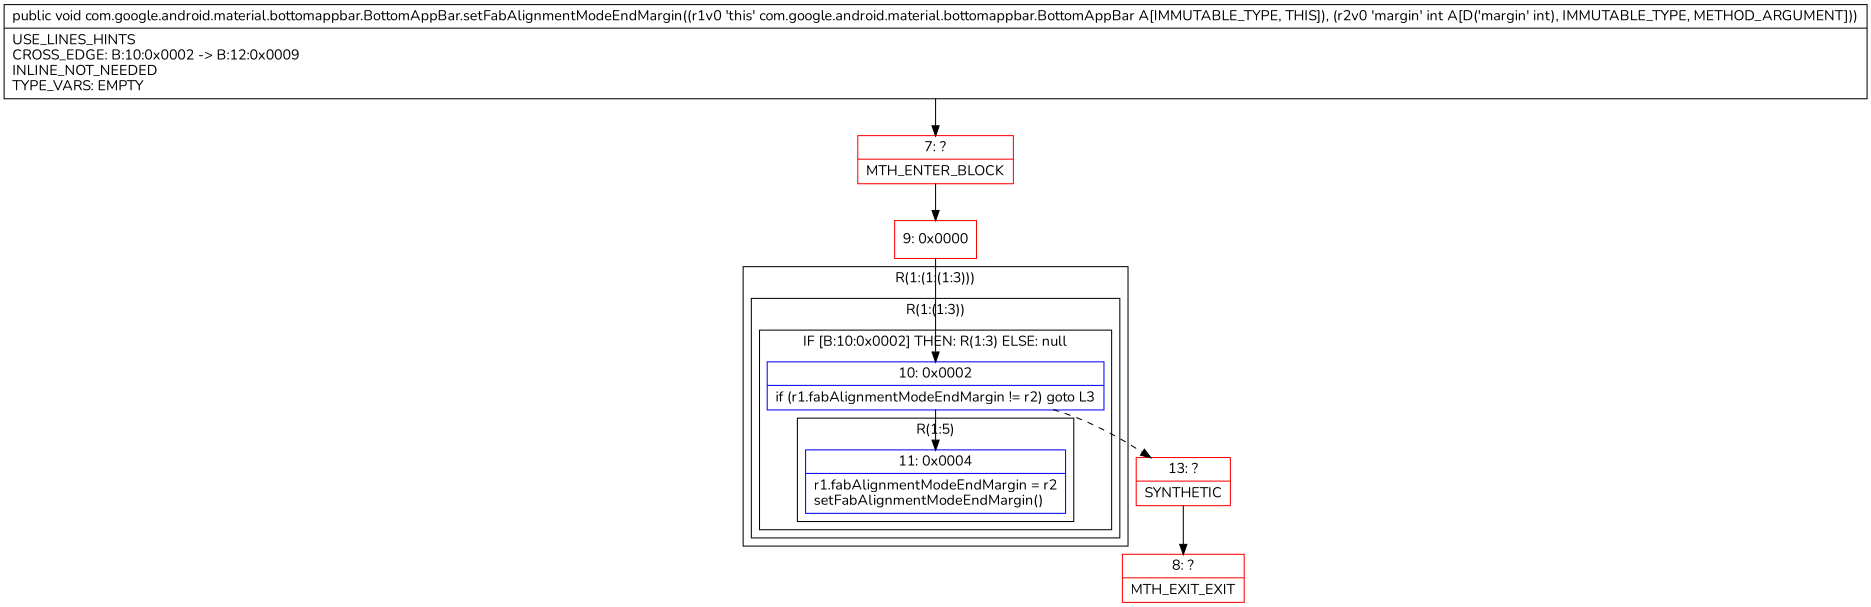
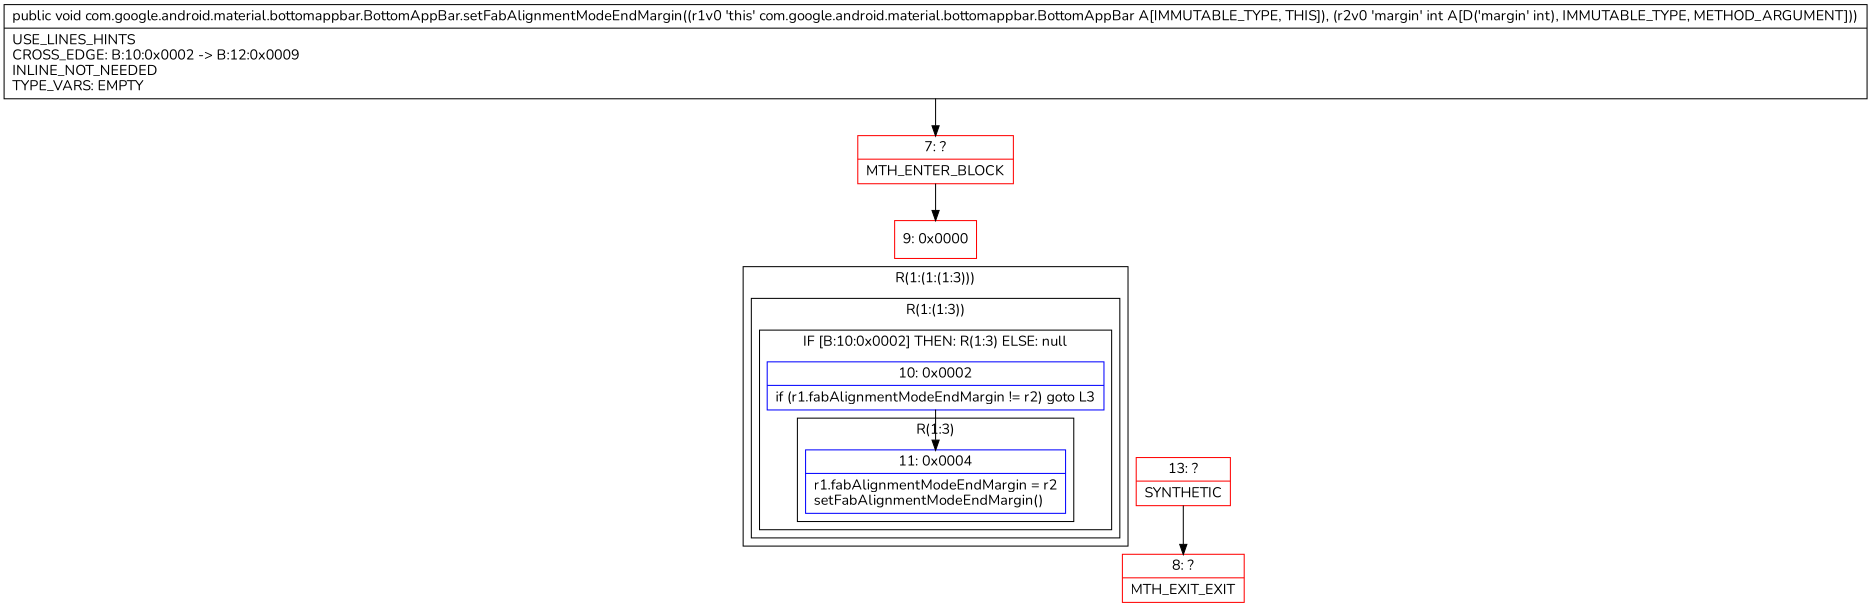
edge "9: 0x0000" -> "10: 0x0002": removed
edge "10: 0x0002" -> "13: ?": removed
cluster "R(1:5)": label "R(1:5)" -> "R(1:3)"
